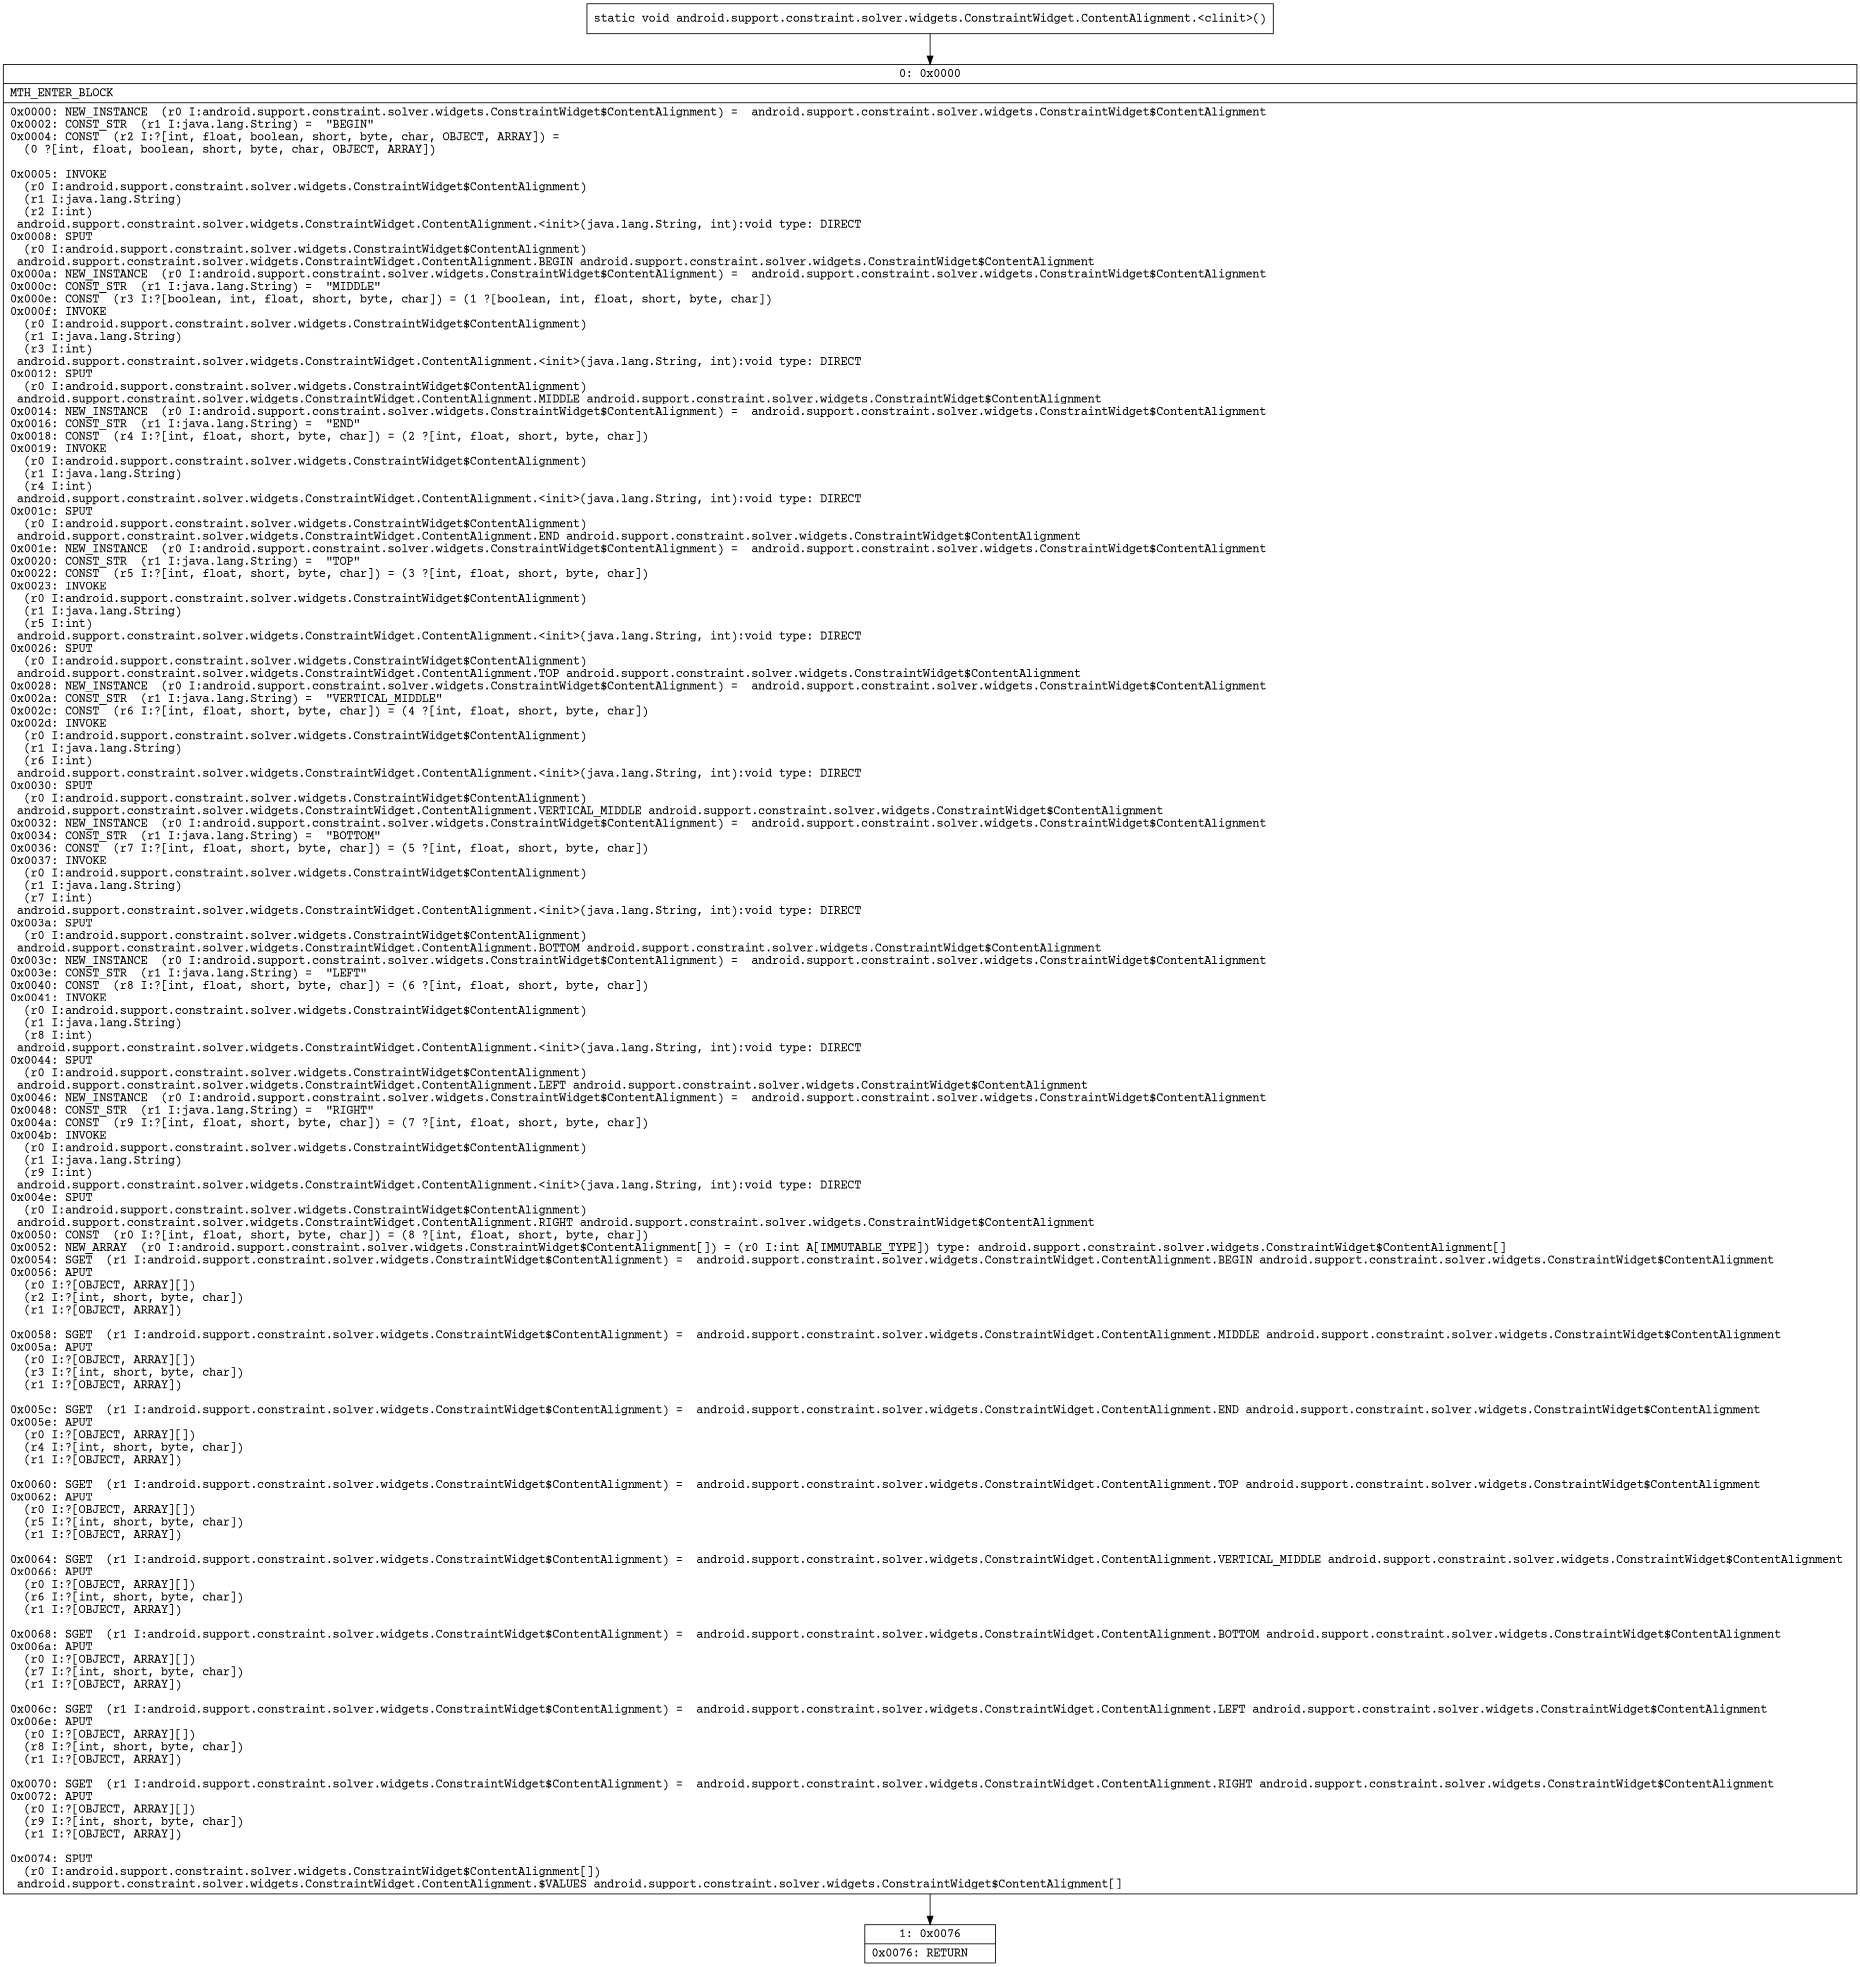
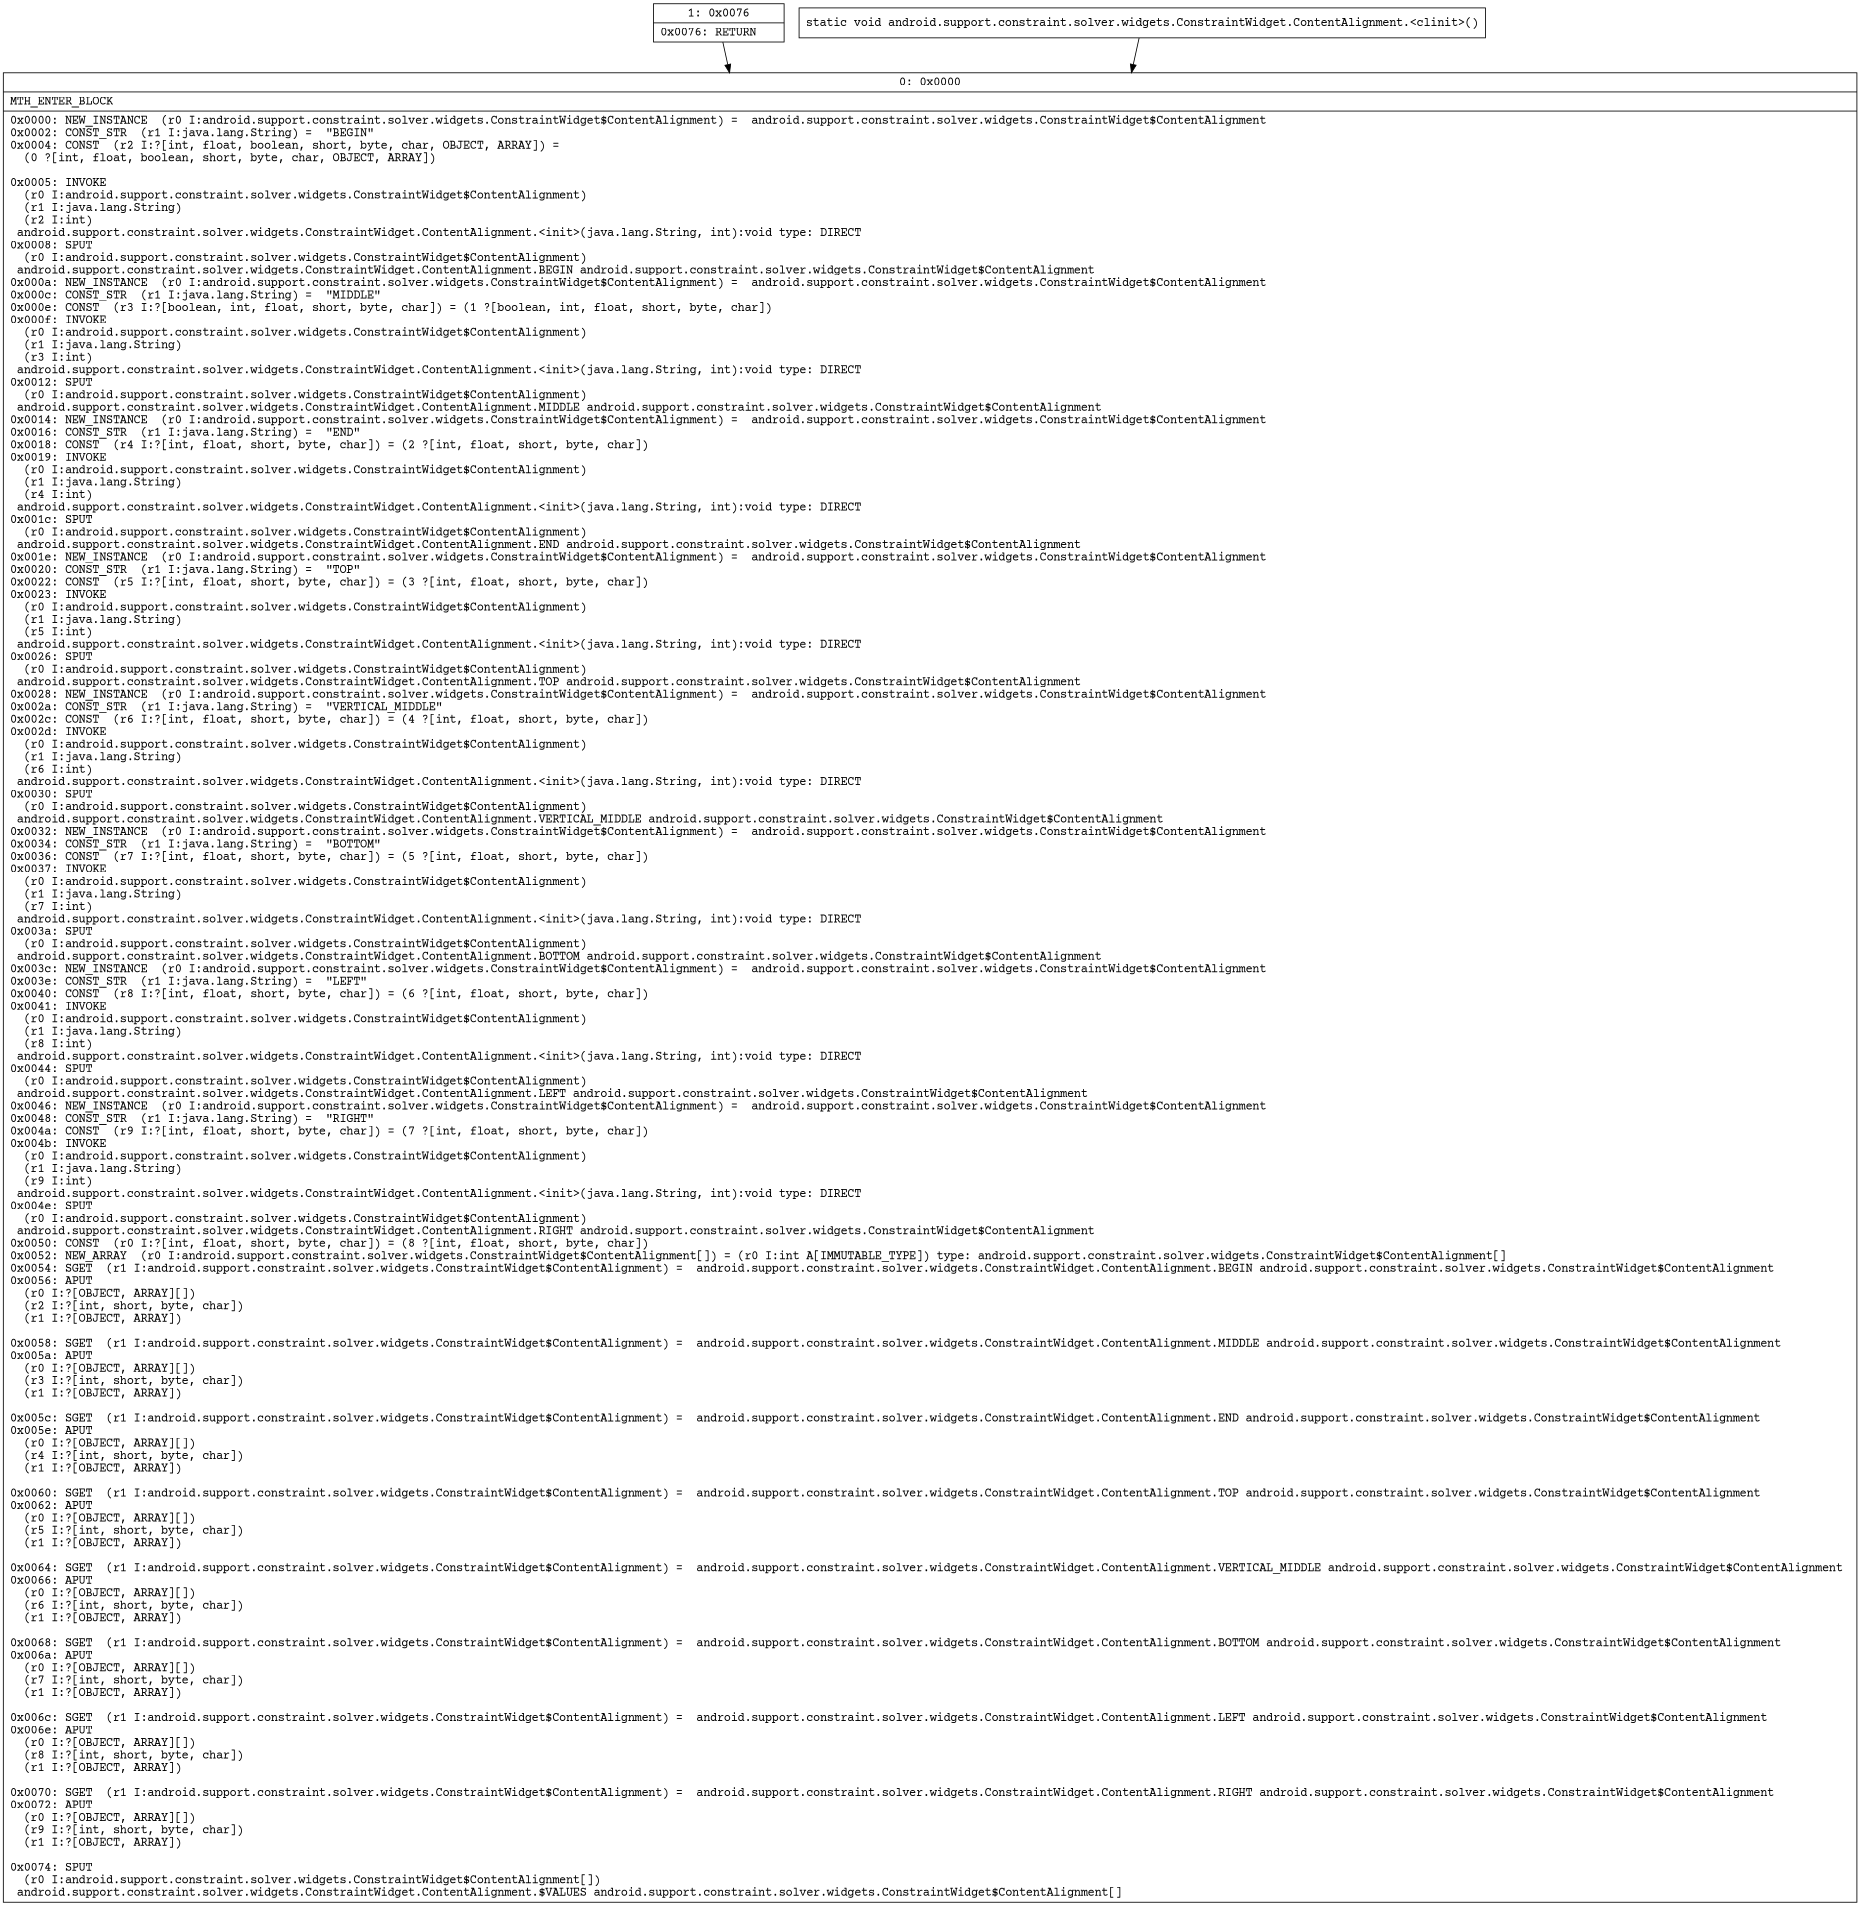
edge "0: 0x0000" -> "1: 0x0076": reversed
